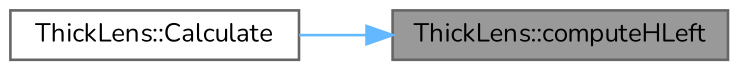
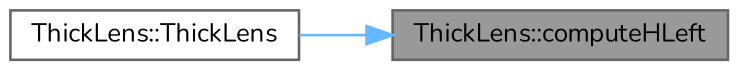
node "ThickLens::Calculate": label "ThickLens::Calculate" -> "ThickLens::ThickLens"
